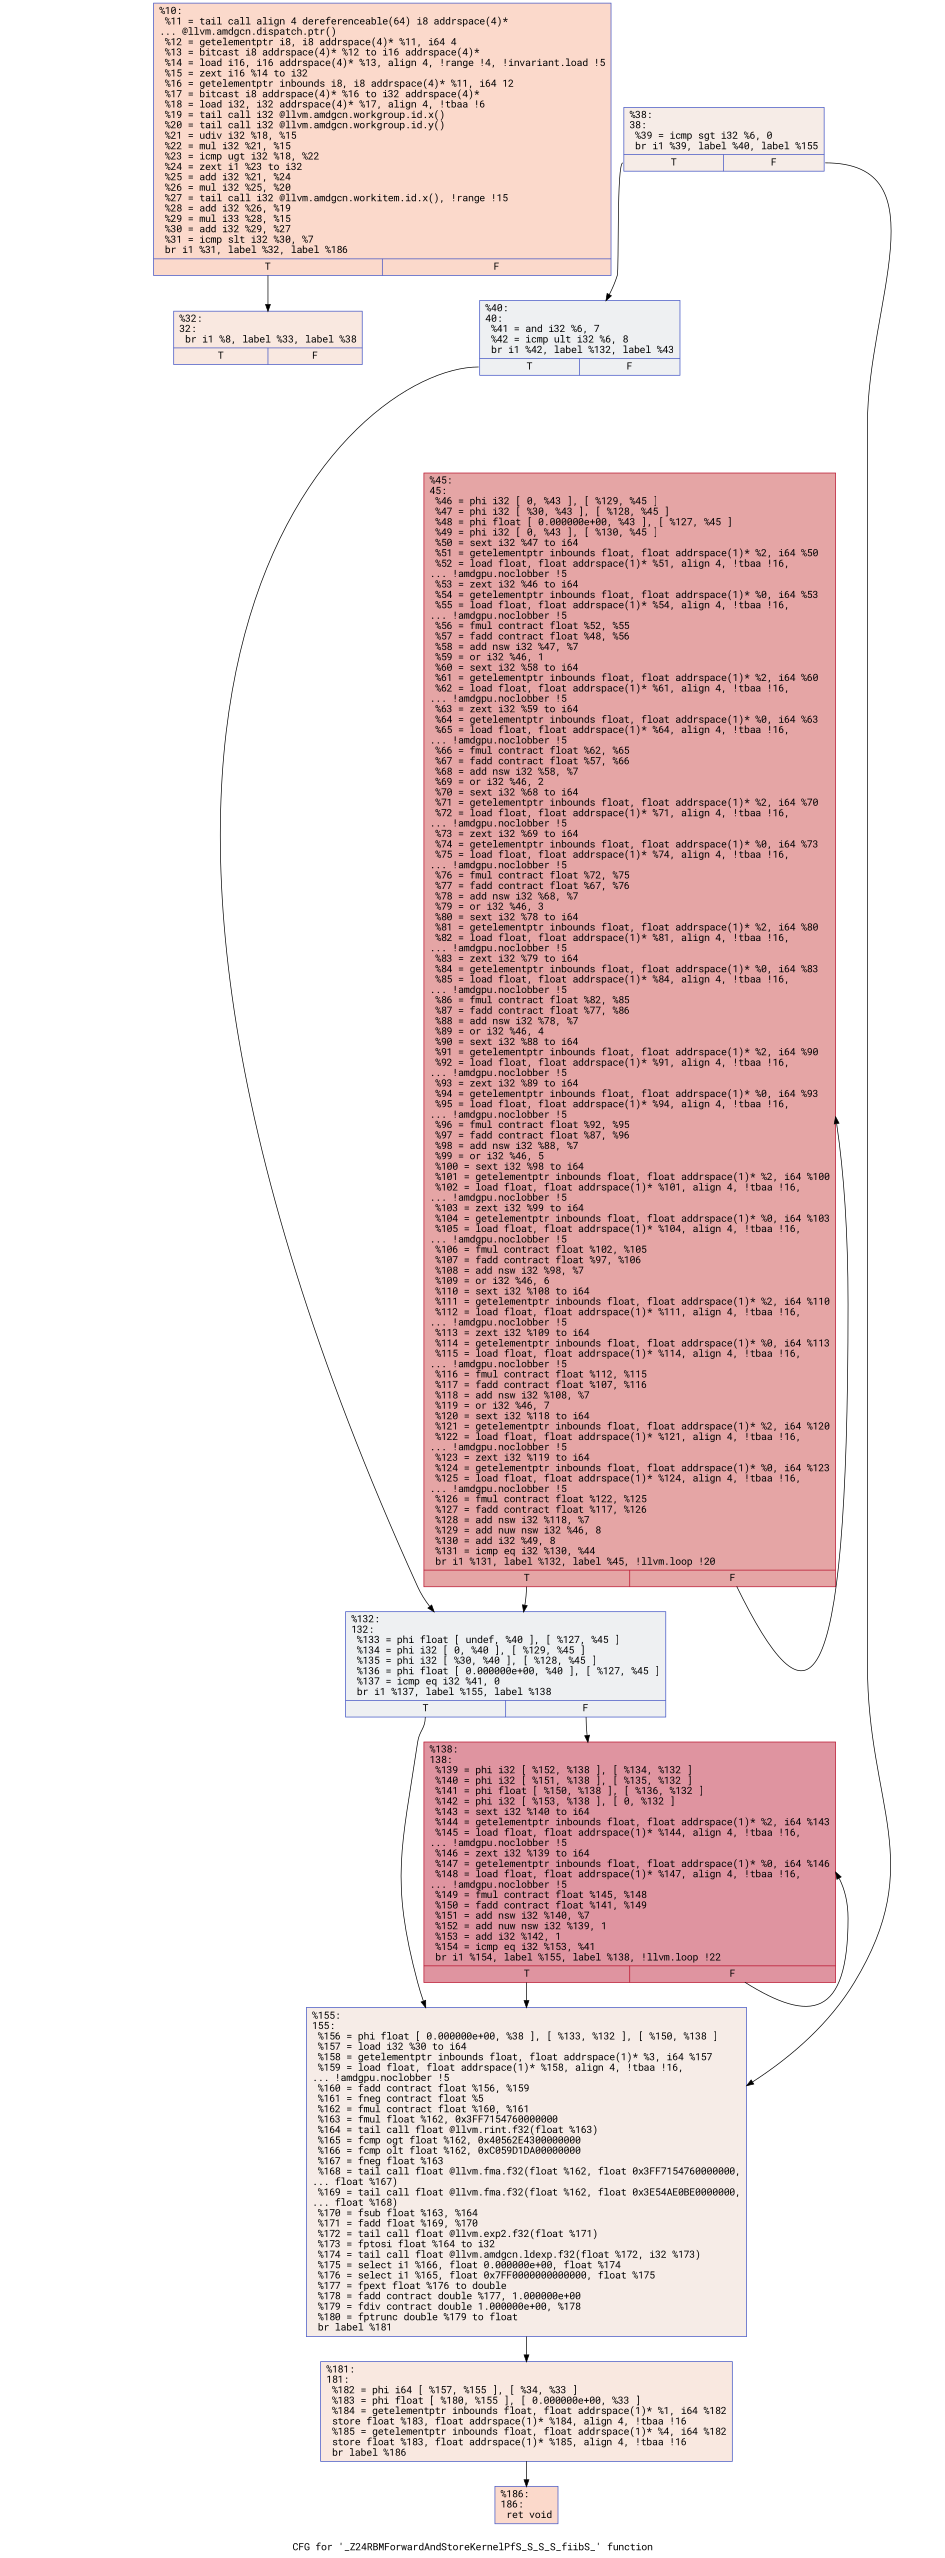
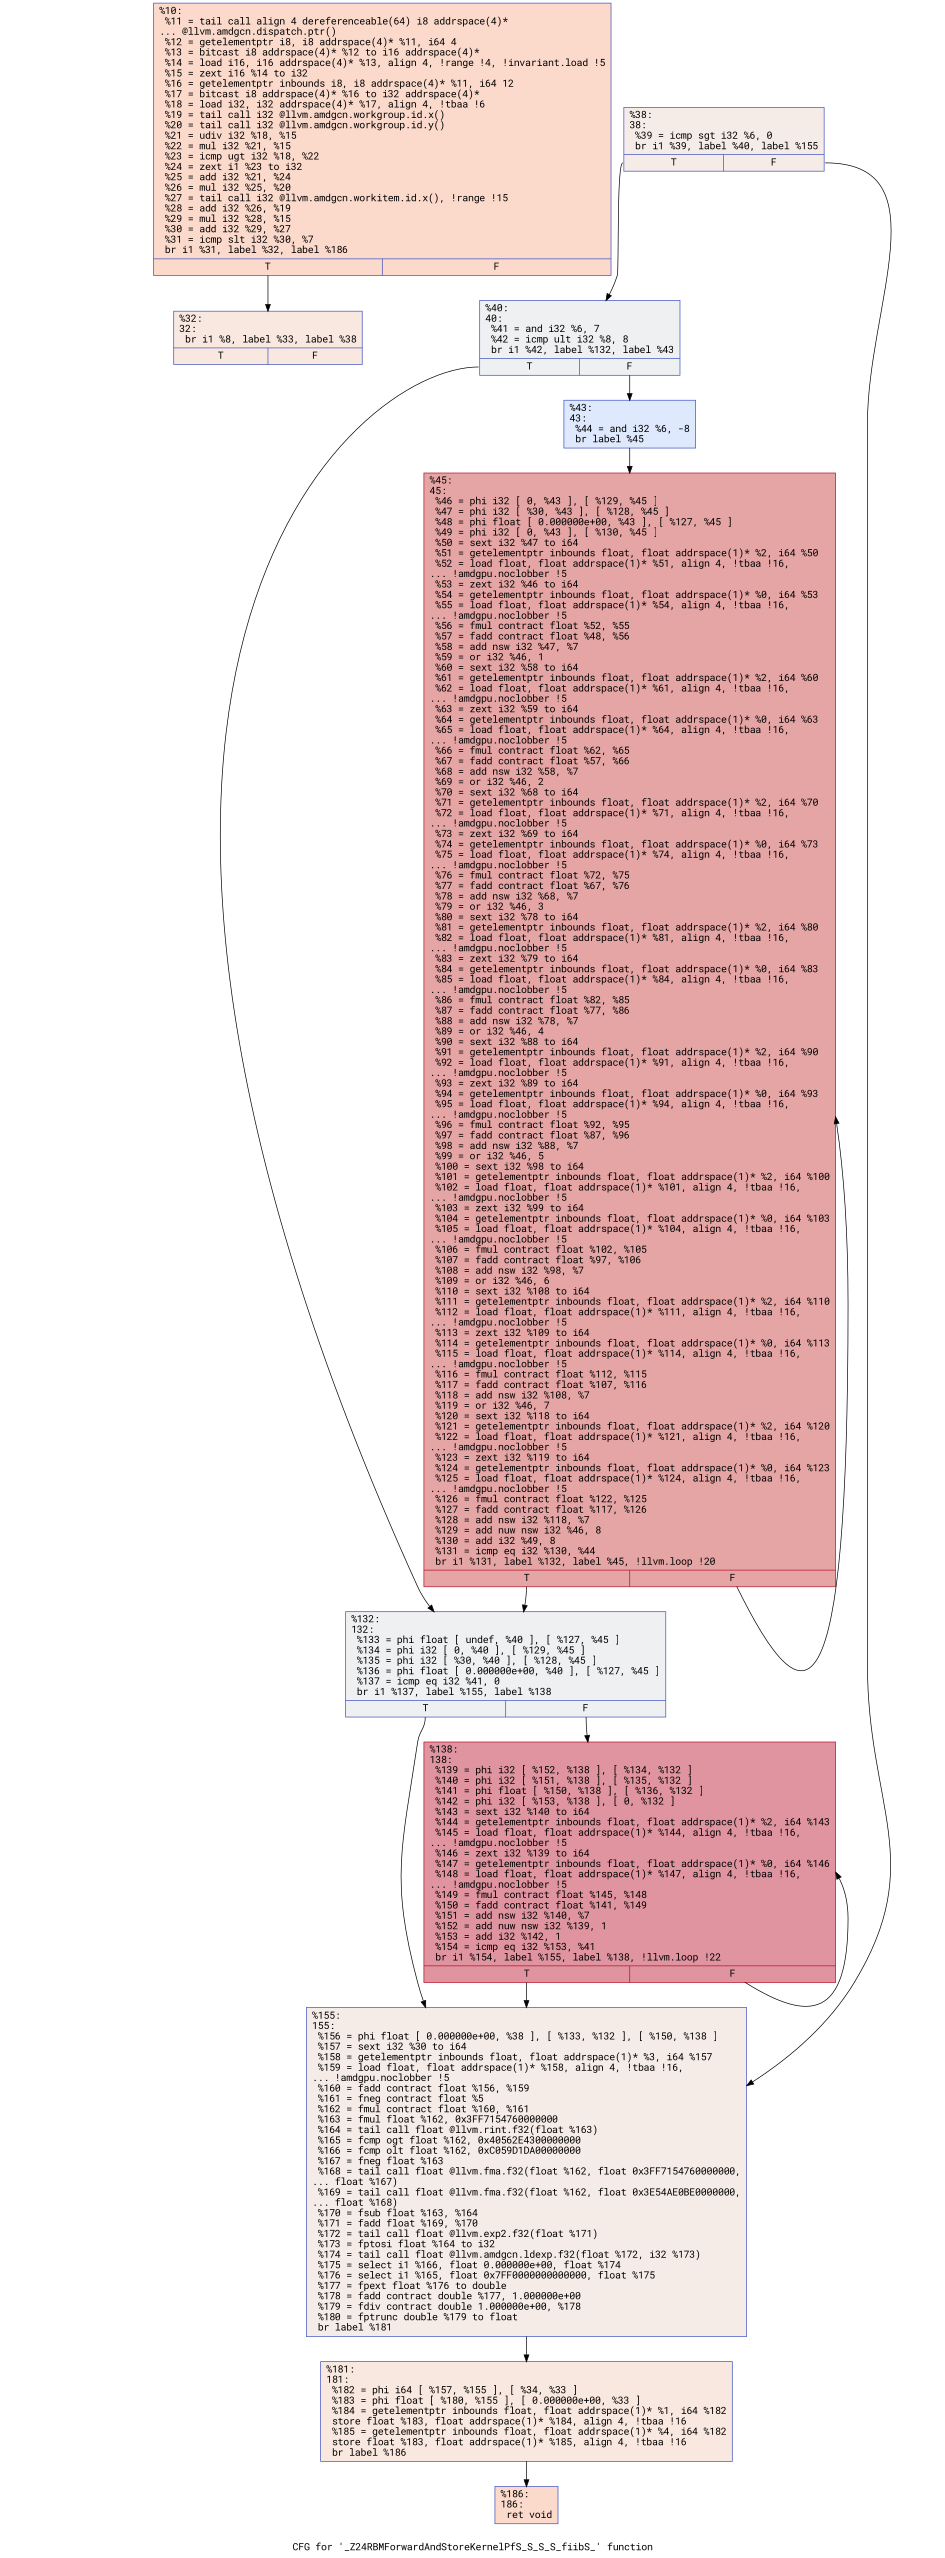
node "%10:": text "%29 = mul i33 %28, %15" -> "%29 = mul i32 %28, %15"
node "%40:": text "%42 = icmp ult i32 %6, 8" -> "%42 = icmp ult i32 %8, 8"
node "%43:": added
node "%155:": text "%157 = load i32 %30 to i64" -> "%157 = sext i32 %30 to i64"
